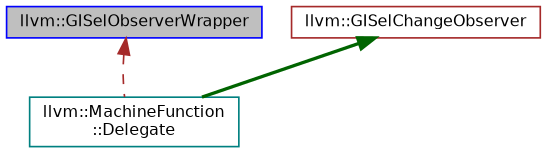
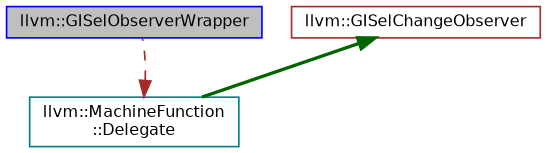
edge "llvm::MachineFunction ::Delegate" -> "llvm::GISelObserverWrapper": reversed
